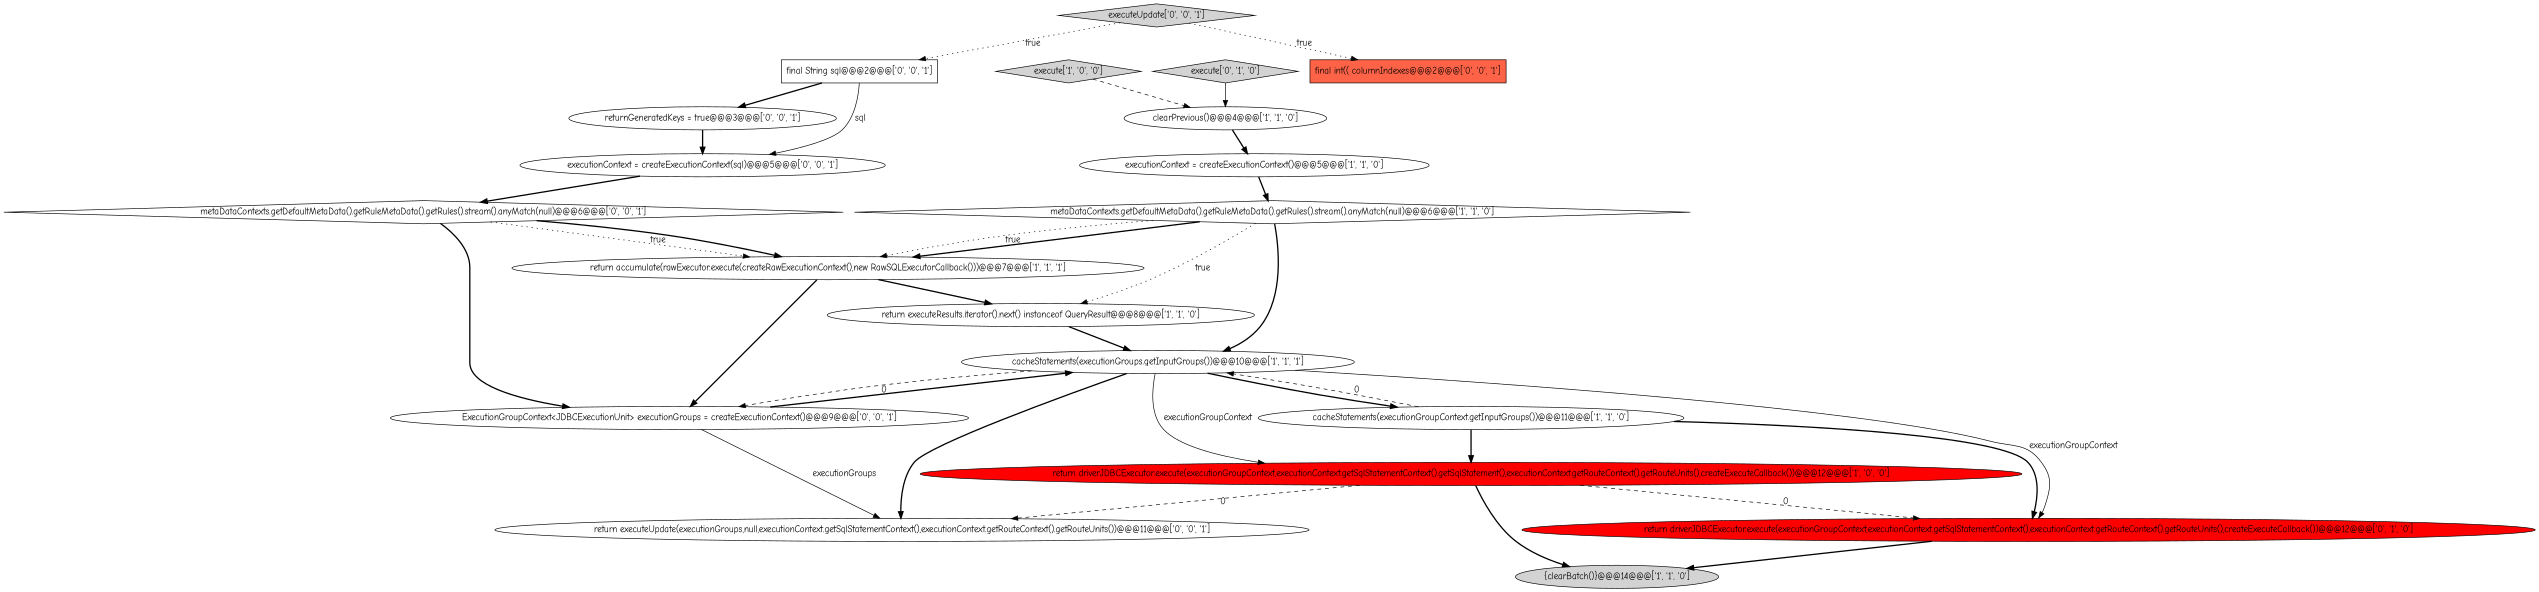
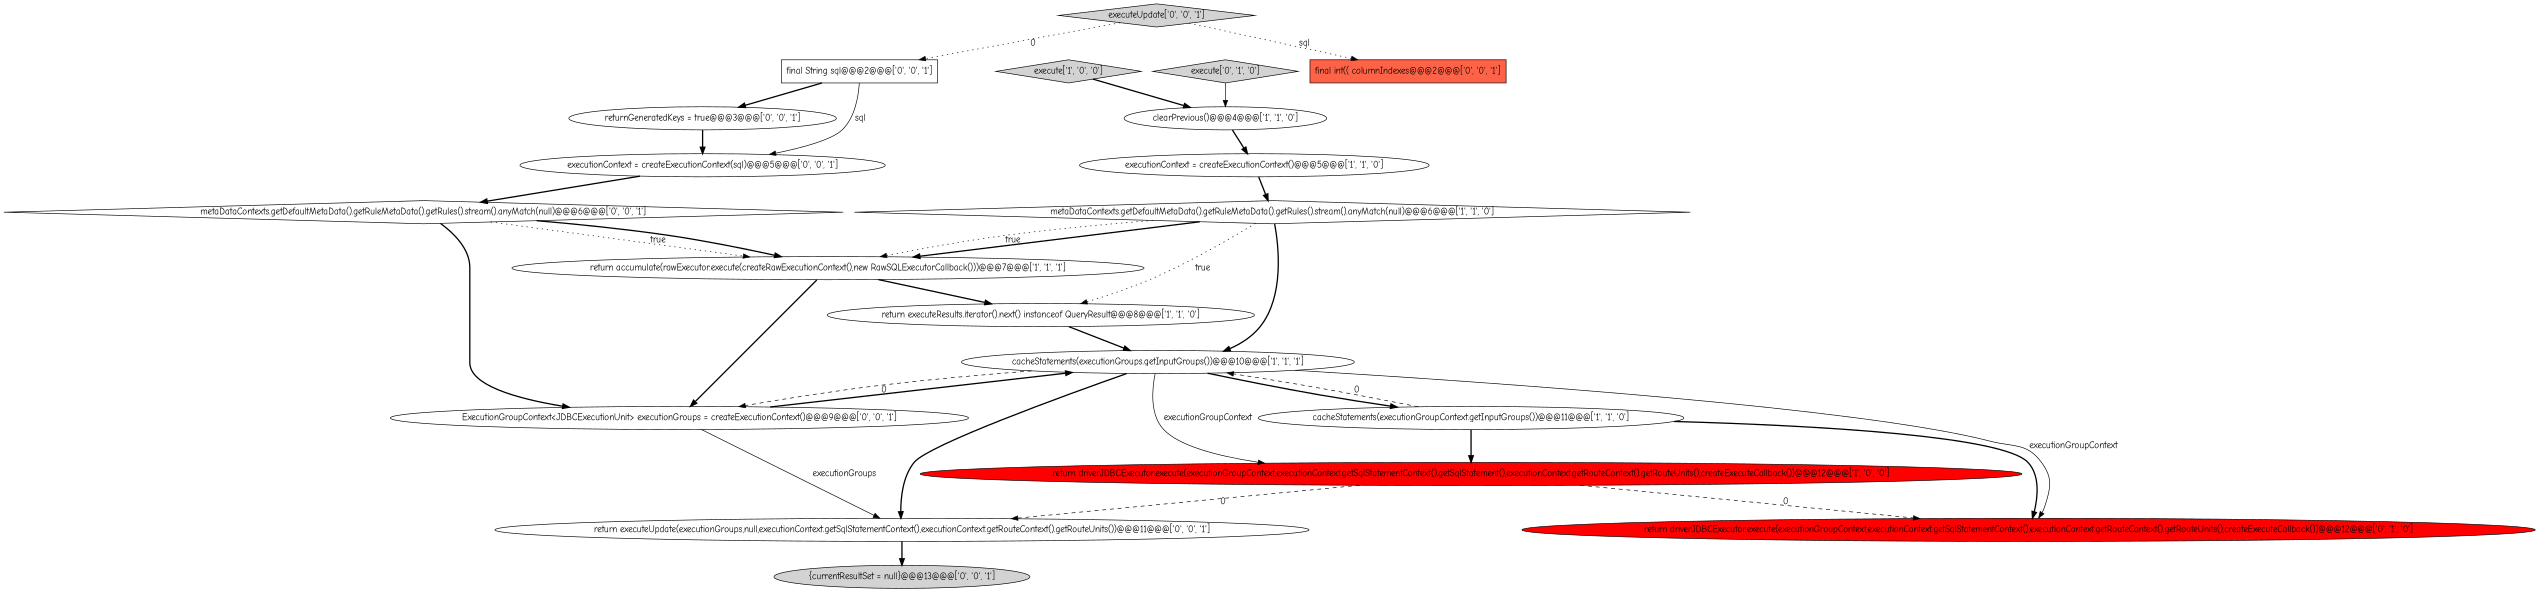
edge "executeUpdate['0', '0', '1']" -> "final String sql@@@2@@@['0', '0', '1']": label "true" -> "0"
edge "executeUpdate['0', '0', '1']" -> "final int(( columnIndexes@@@2@@@['0', '0', '1']": label "true" -> "sql"
edge "execute['1', '0', '0']" -> "clearPrevious()@@@4@@@['1', '1', '0']": style dashed -> bold
node "{currentResultSet = null}@@@13@@@['0', '0', '1']": added
node "{clearBatch()}@@@14@@@['1', '1', '0']": removed
